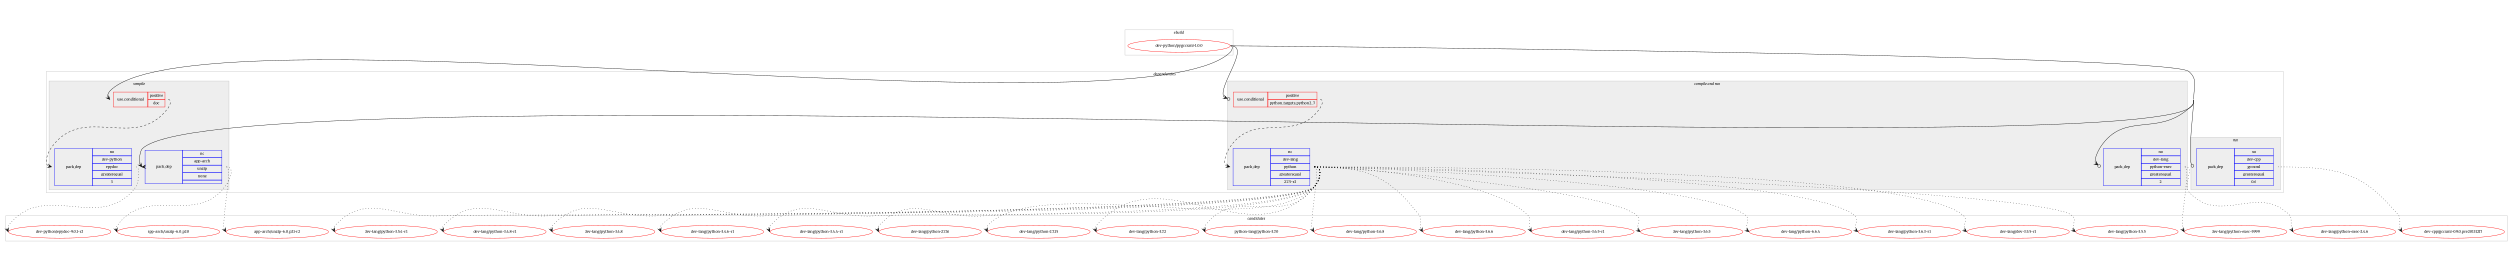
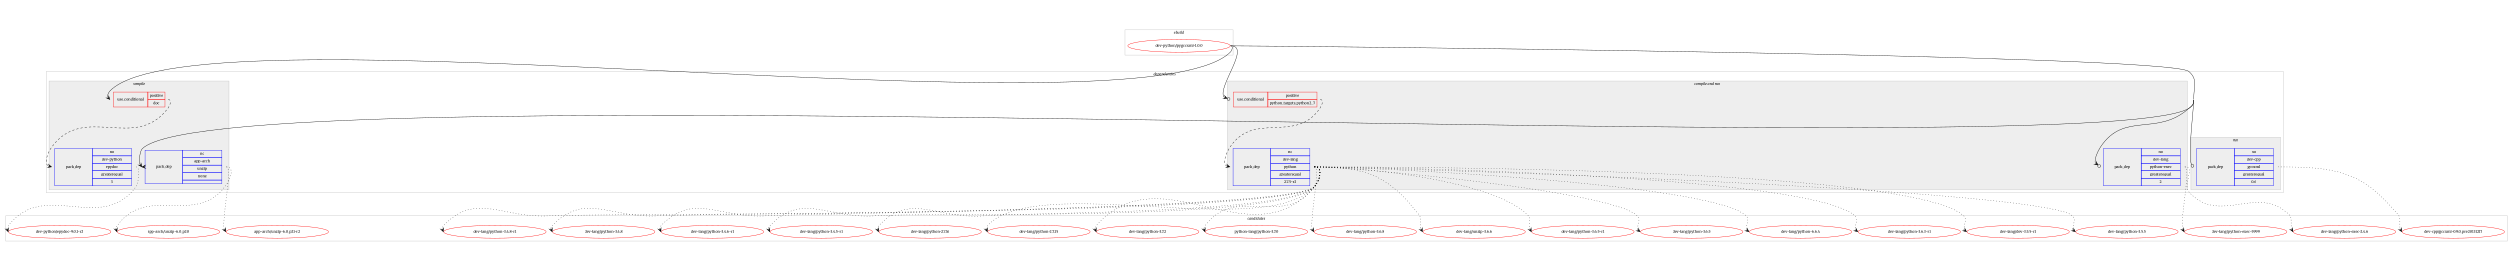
node "dev-lang/python-3.5.4-r1": removed
node "dev-lang/python-3.4.4-r1": label "dev-lang/python-3.4.4-r1" -> "dev-lang/python-3.4.5-r1"
node "dev-lang/python-3.6.6": label "dev-lang/python-3.6.6" -> "dev-lang/unzip-3.6.6"
